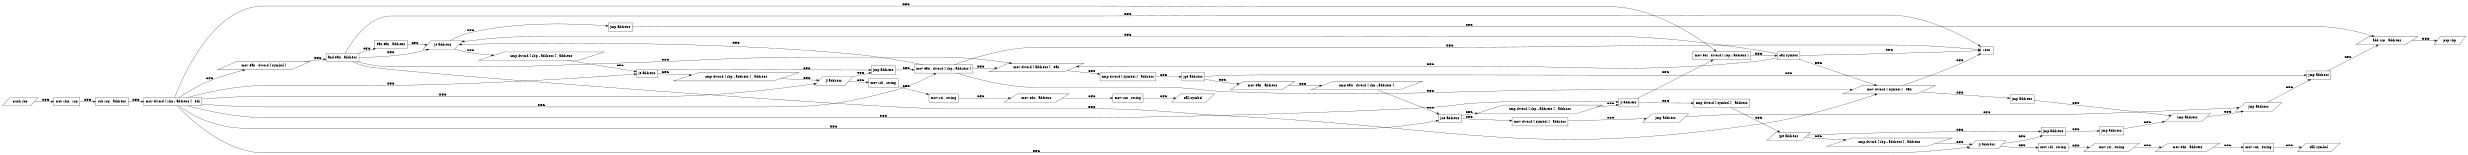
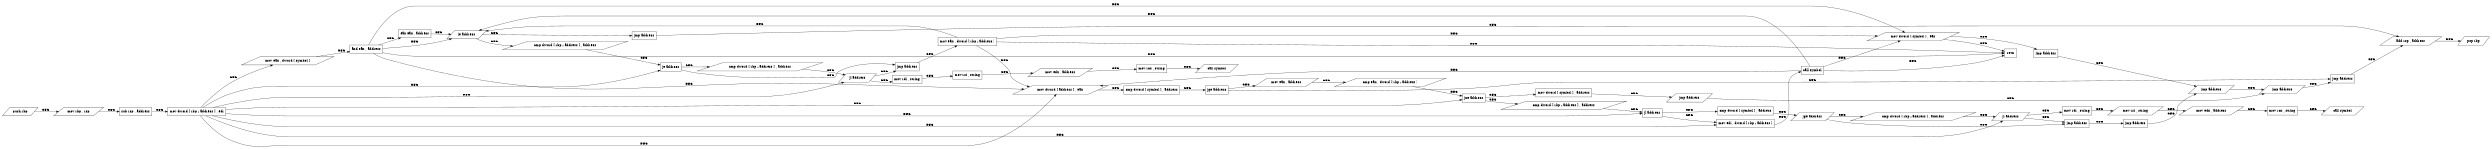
node "mov rbp , rsp": shape box -> parallelogram
edge "mov dword [ rbp - address ] , edi" -> "mov eax , dword [ rbp - address ]": now "mov dword [ rbp - address ] , edi" -> "mov dword [ address ] , eax"
